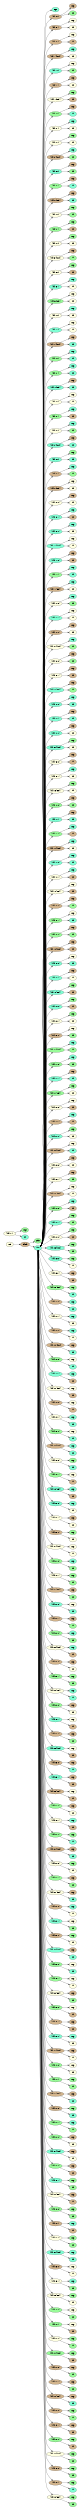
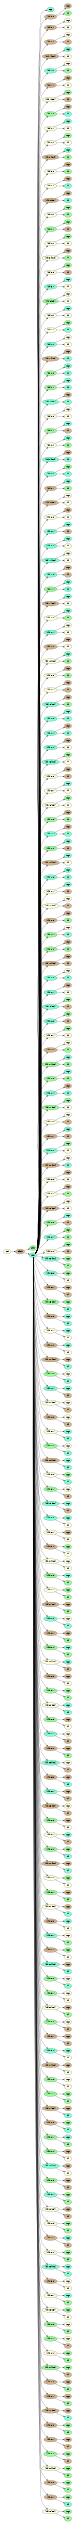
node "('slit', 3, 0)": fillcolor aquamarine -> lightyellow
node "('slit', 3, 1)": fillcolor palegreen -> lightyellow
edge "holes" -> "('slit', 6, 1)": added
node "('slit', 25, 1)": fillcolor lightyellow -> tan
node "('slit', 44, 0)": fillcolor palegreen -> lightyellow
